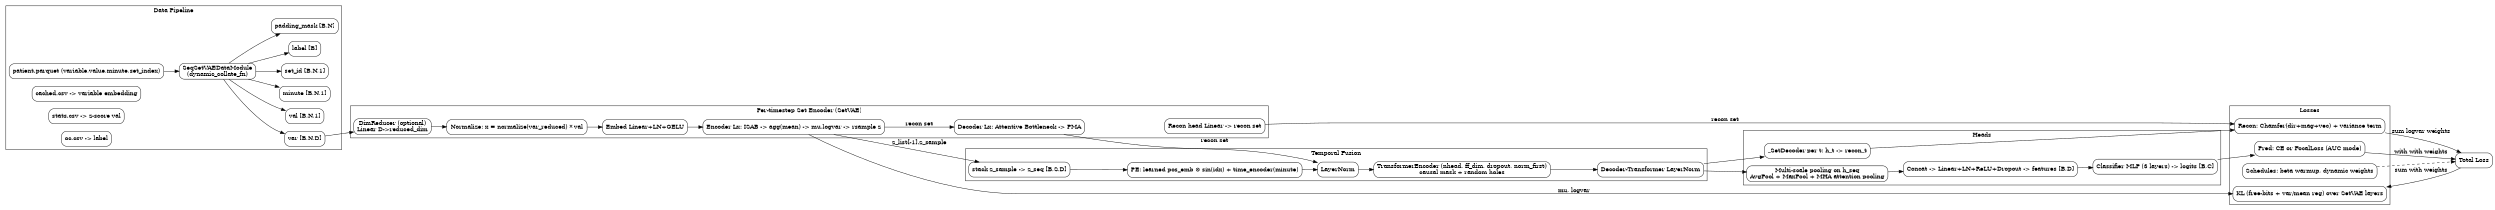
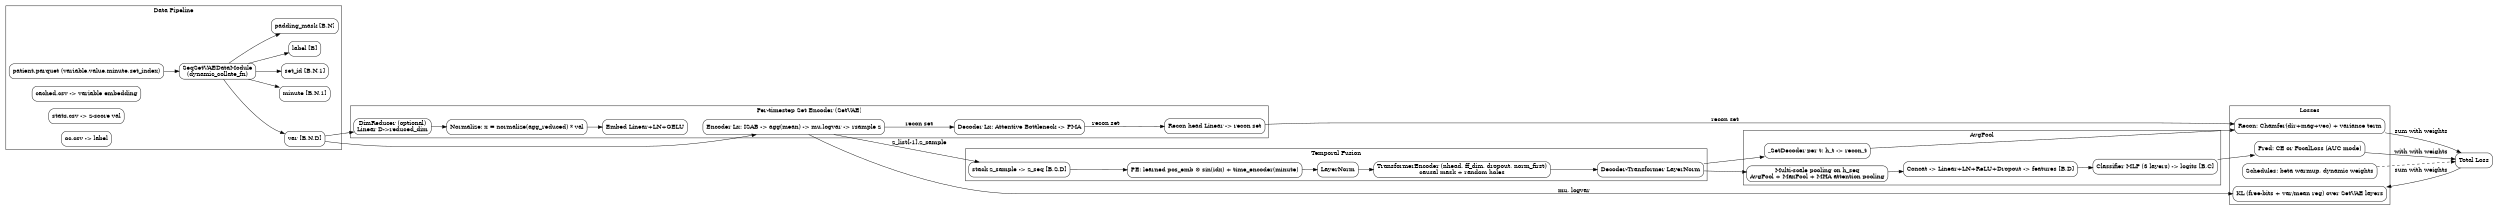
node "val [B,N,1]": removed
node "Normalize: x = normalize(var_reduced) * val": label "Normalize: x = normalize(var_reduced) * val" -> "Normalize: x = normalize(agg_reduced) * val"
edge "Embed Linear+LN+GELU" -> "Encoder Lx: ISAB -> agg(mean) -> mu,logvar -> rsample z": now "var [B,N,D]" -> "Encoder Lx: ISAB -> agg(mean) -> mu,logvar -> rsample z"
edge "Recon: Chamfer(dir+mag+vec) + variance term" -> "Total Loss": label "sum logvar weights" -> "sum with weights"
cluster "Heads": label "Heads" -> "AvgPool"
edge "Decoder Lx: Attentive Bottleneck -> PMA" -> "LayerNorm": now "Decoder Lx: Attentive Bottleneck -> PMA" -> "Recon head Linear -> recon set"
